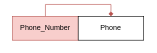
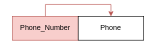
edge "Phone_Number" -> "Phone": arrowhead diamond -> classic
